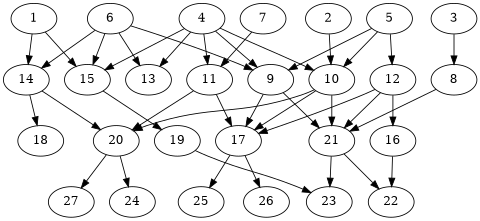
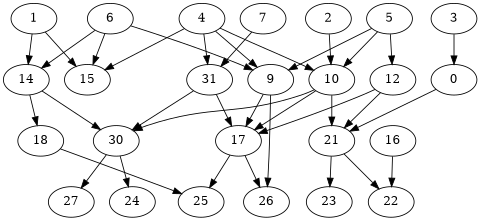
node "13": removed
node "11": label "11" -> "31"
node "8": label "8" -> "0"
edge "12" -> "16": removed
edge "9" -> "21": now "9" -> "26"
node "20": label "20" -> "30"
node "19": removed
edge "18" -> "25": added
